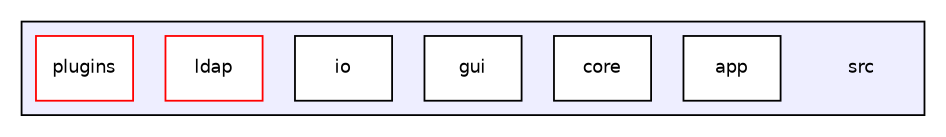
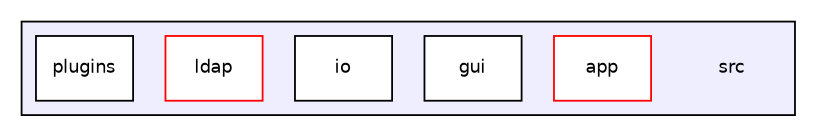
node "plugins": color red -> black
node "core": removed
node "app": color black -> red
